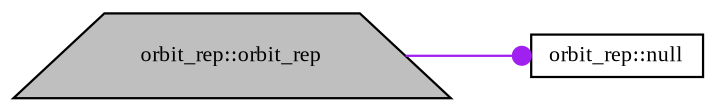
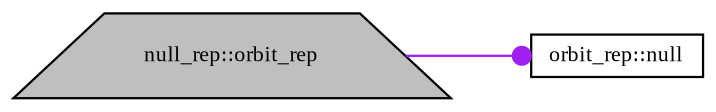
node "orbit_rep::orbit_rep": label "orbit_rep::orbit_rep" -> "null_rep::orbit_rep"
